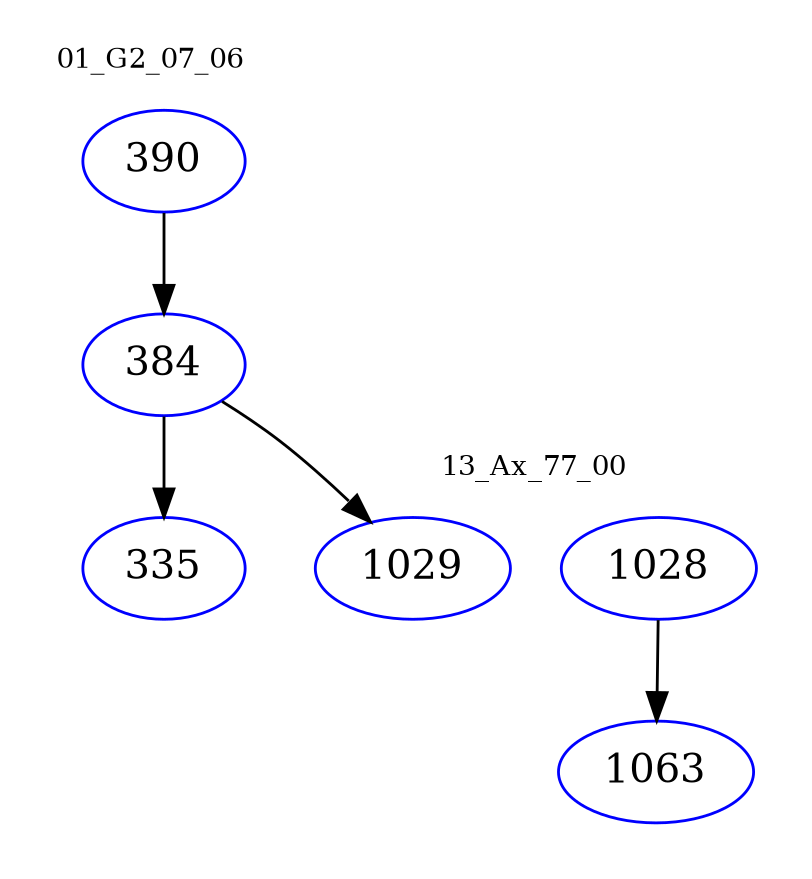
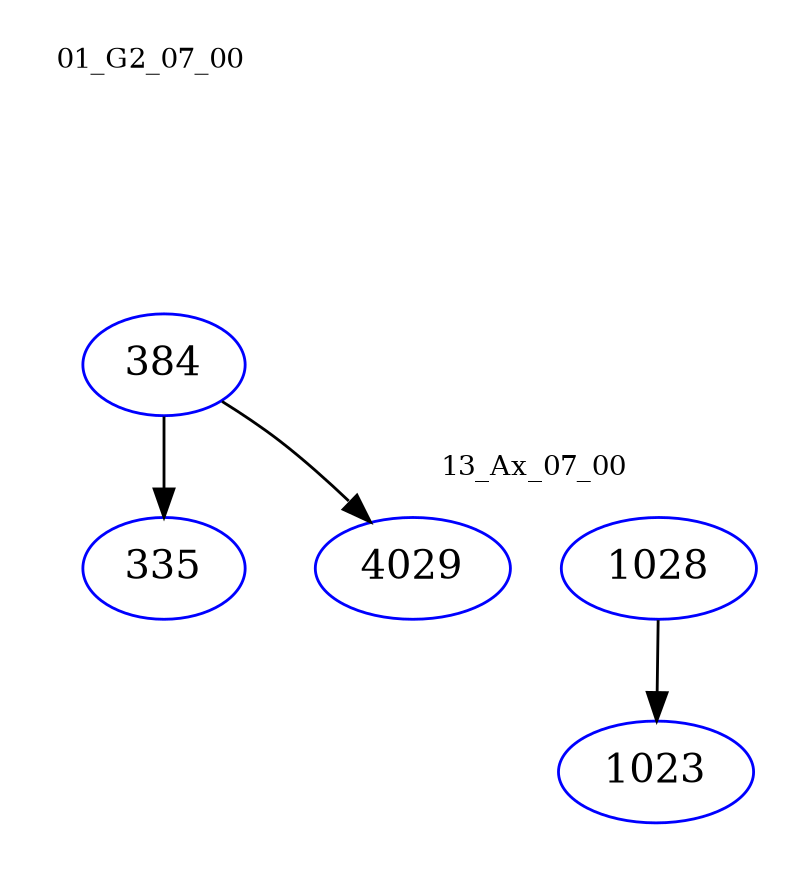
cluster "01_G2_07_06": label "01_G2_07_06" -> "01_G2_07_00"
node "390": removed
cluster "13_Ax_77_00": label "13_Ax_77_00" -> "13_Ax_07_00"
node "1029": label "1029" -> "4029"
node "1063": label "1063" -> "1023"
